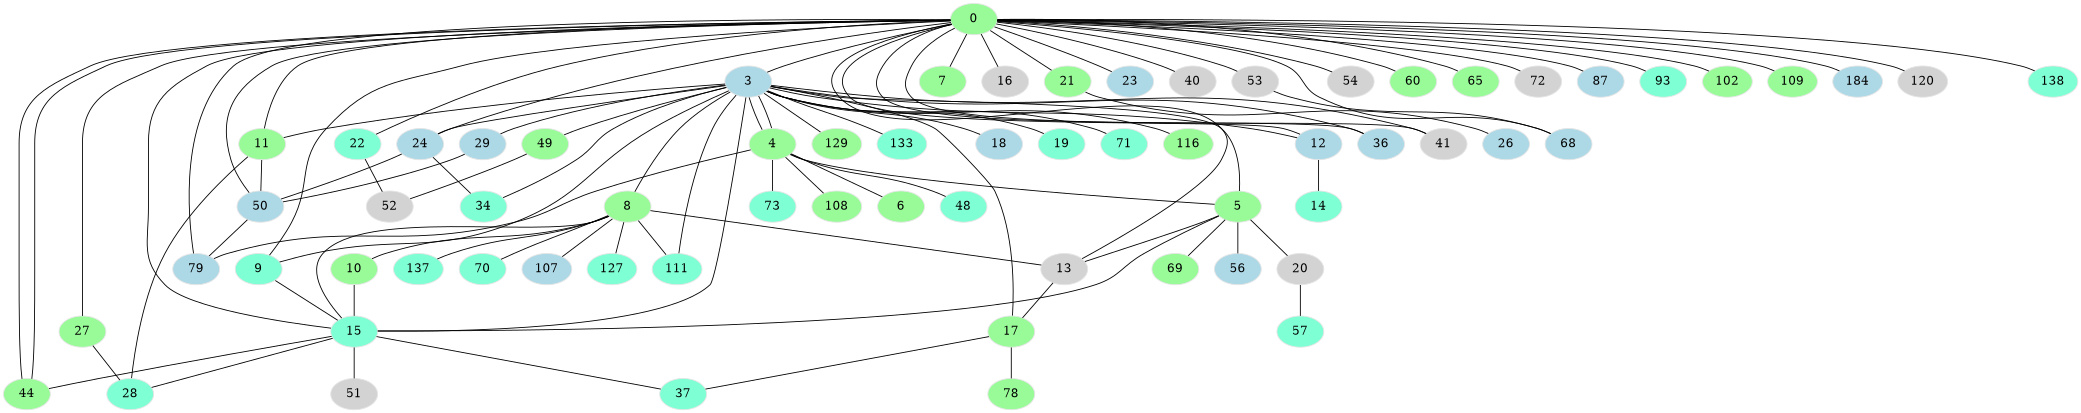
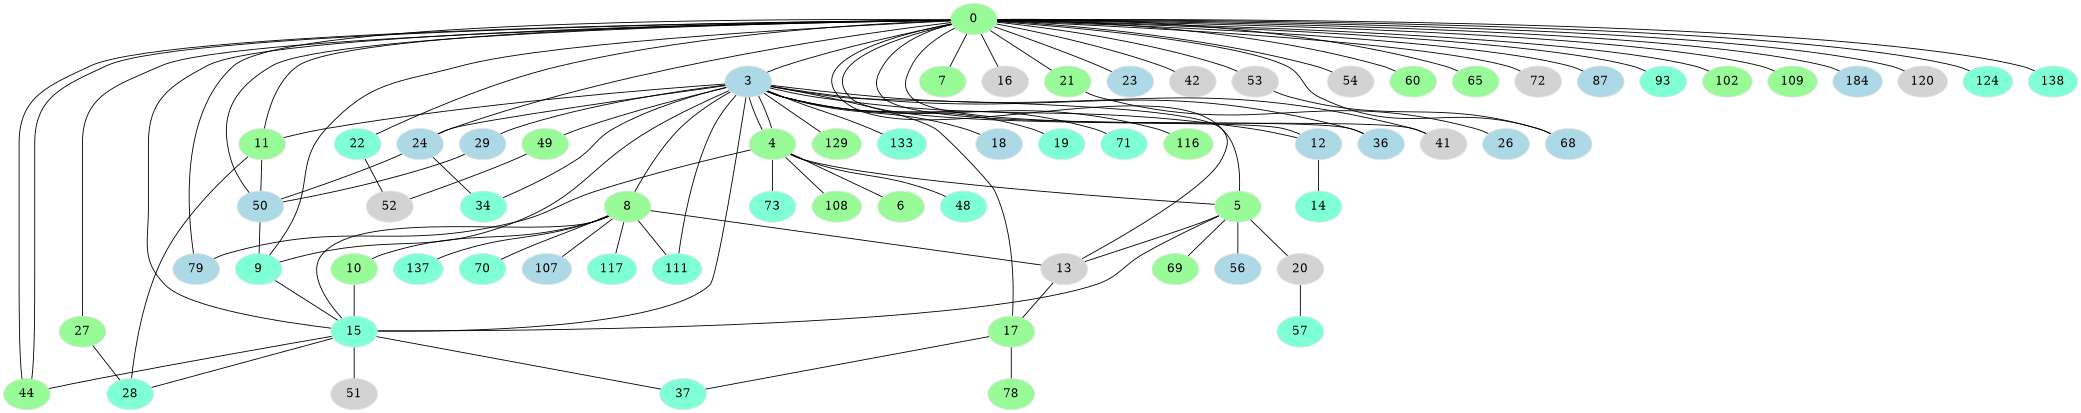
node "40": label "40" -> "42"
node "124": added
edge "50" -- "79": now "50" -- "9"
node "127": label "127" -> "117"
